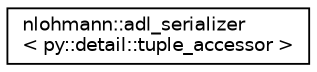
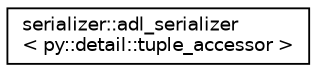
node "nlohmann::adl_serializer < py::detail::tuple_accessor >": label "nlohmann::adl_serializer < py::detail::tuple_accessor >" -> "serializer::adl_serializer < py::detail::tuple_accessor >"
